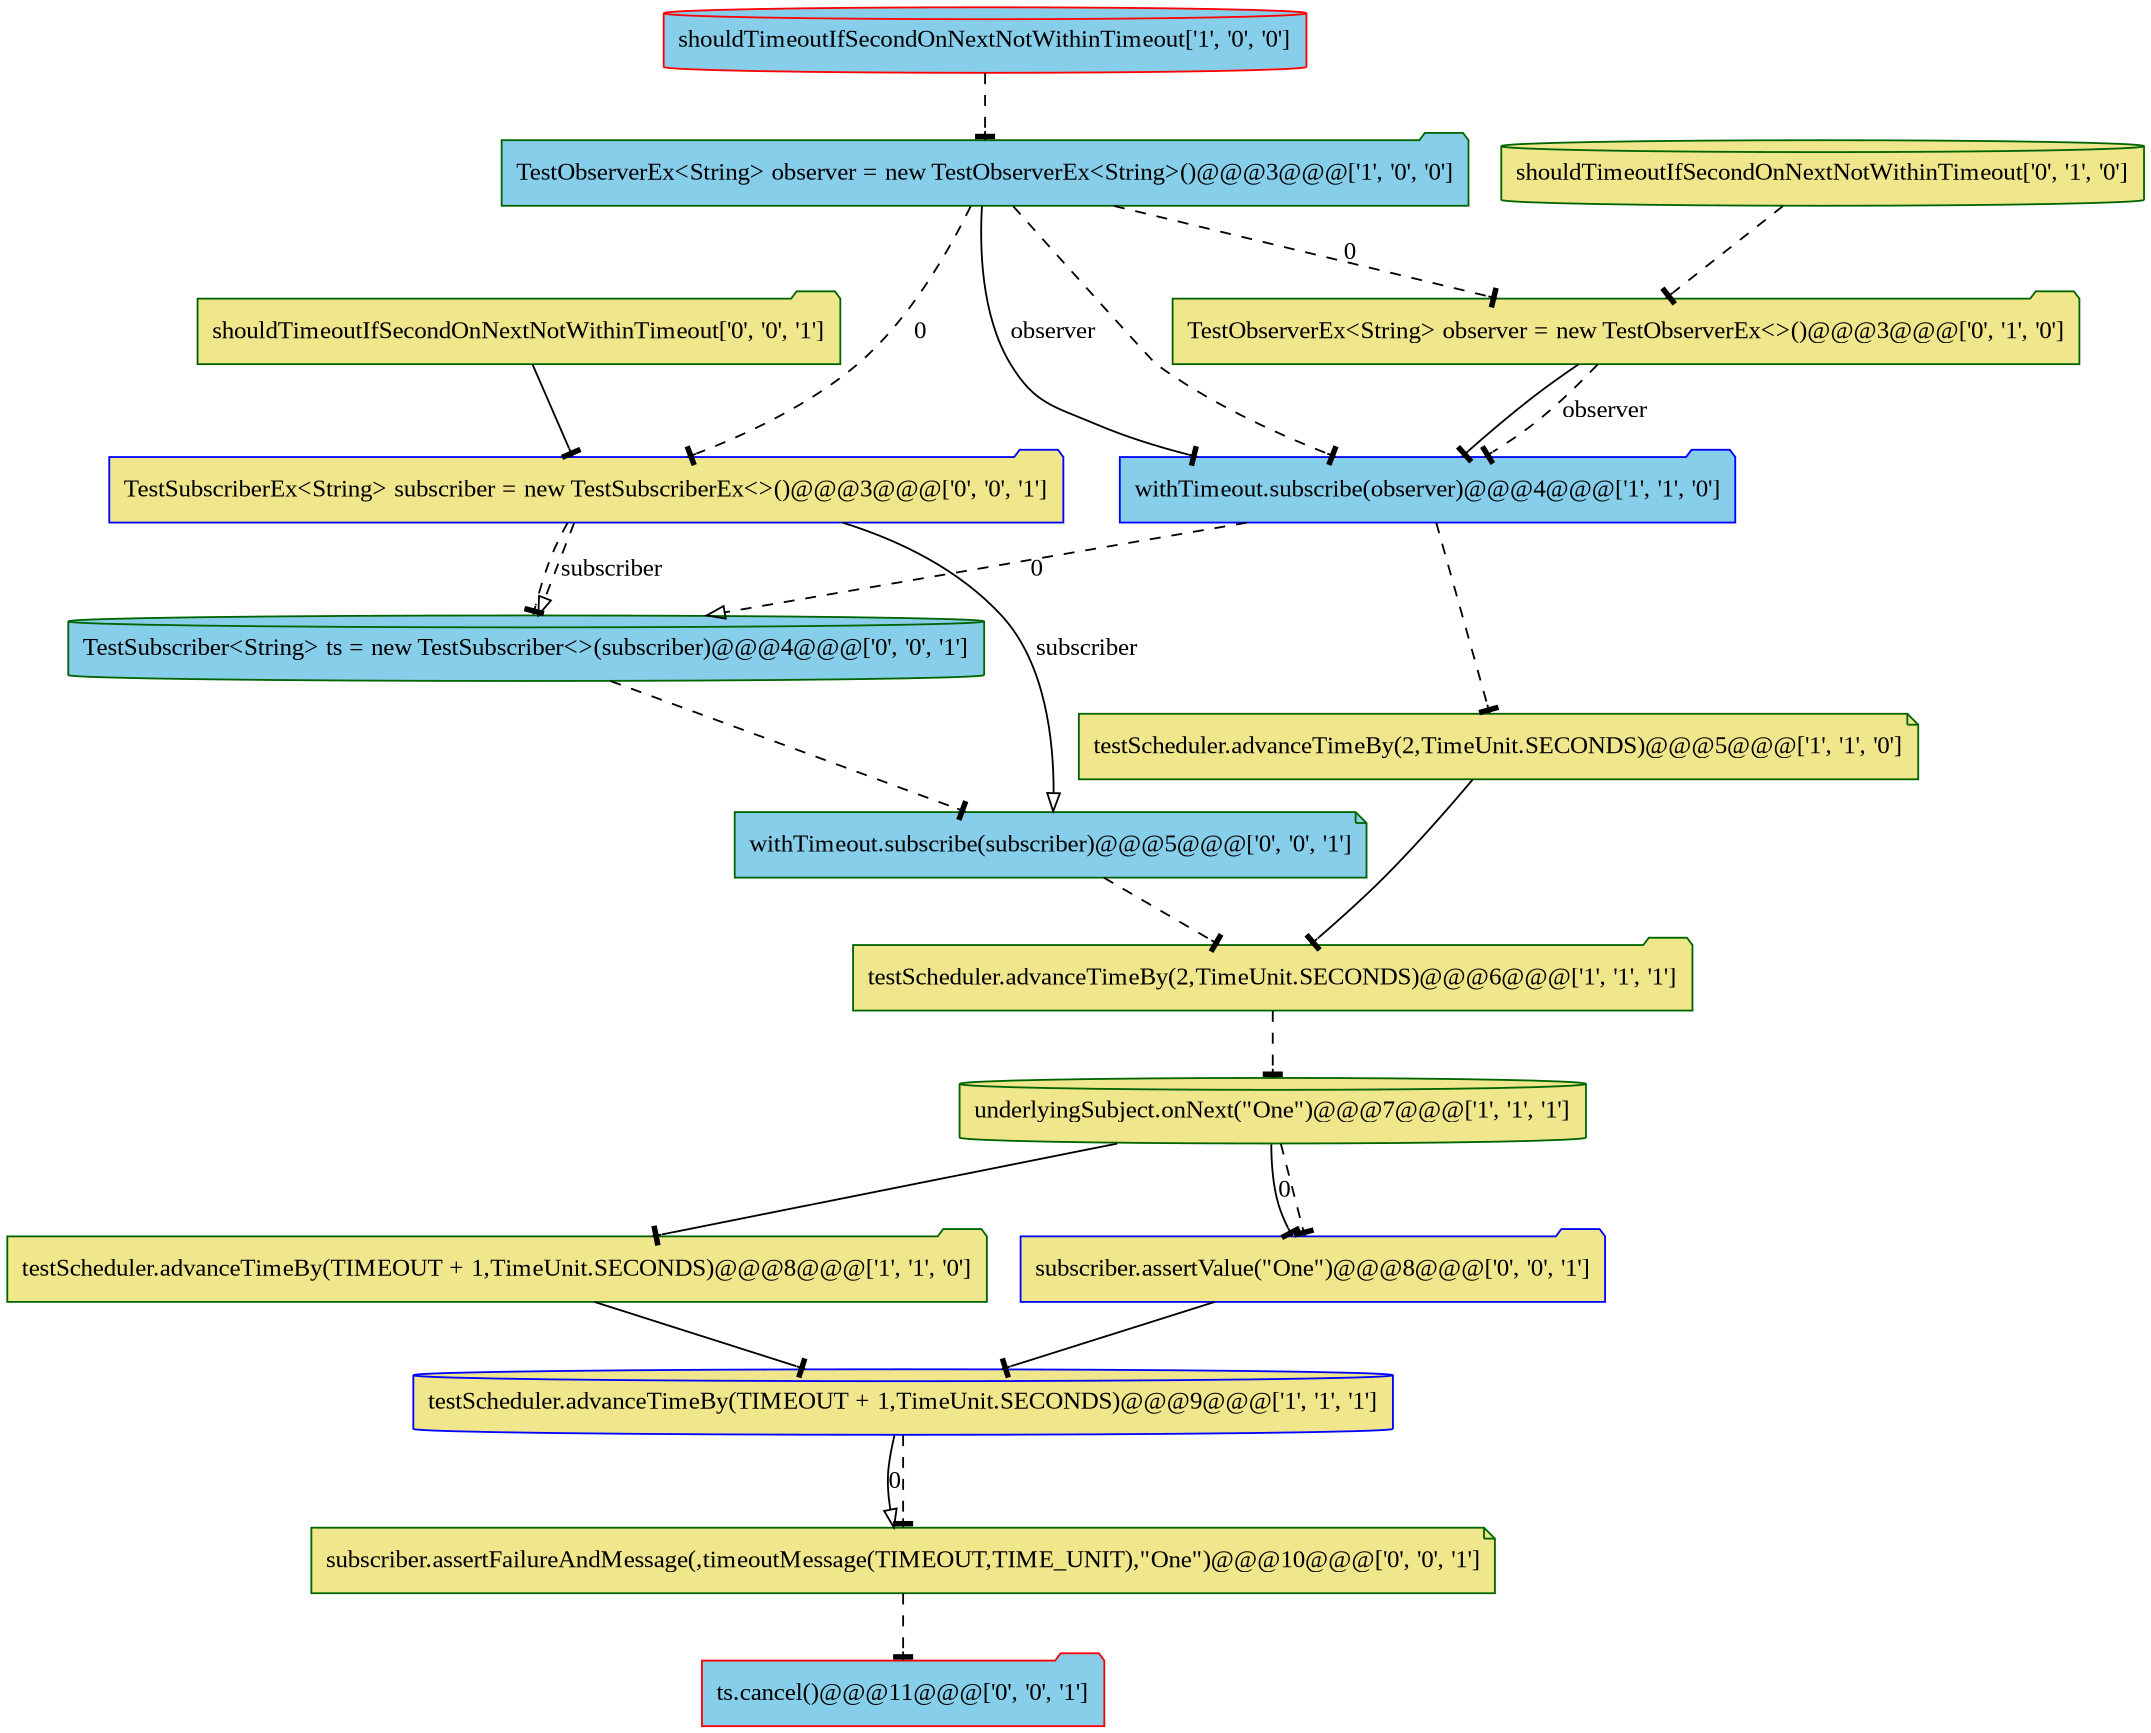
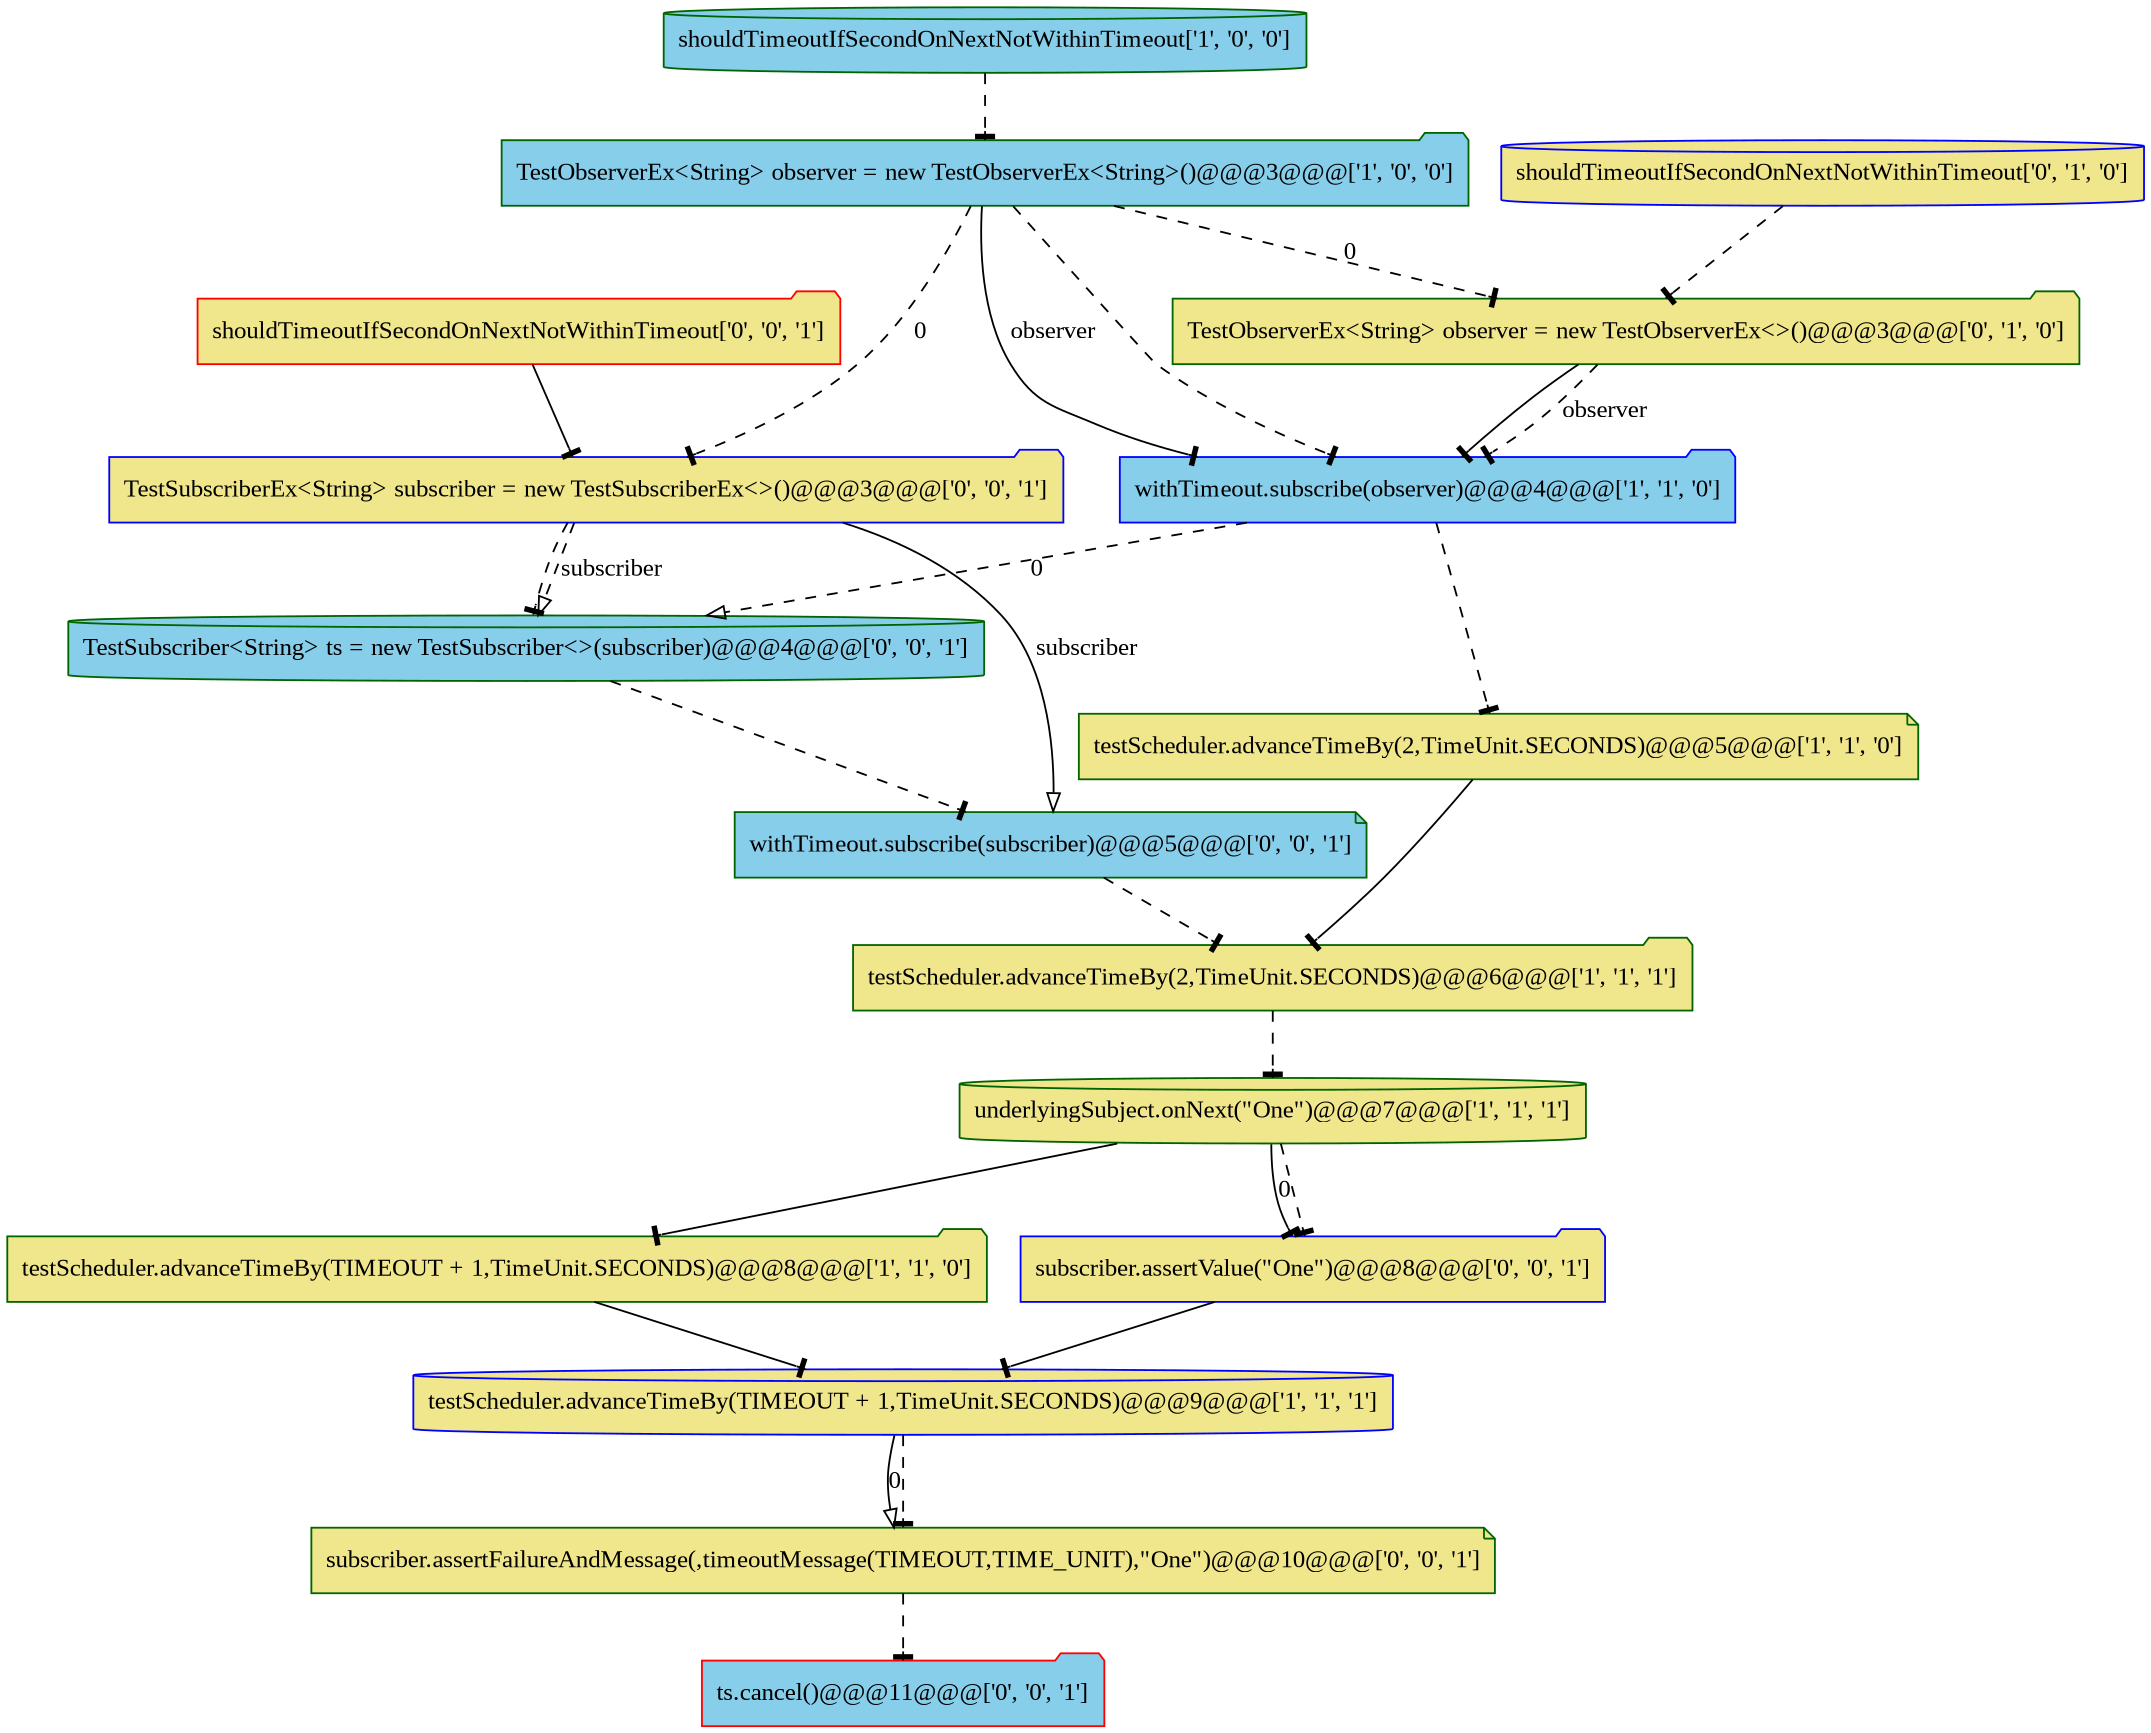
node "shouldTimeoutIfSecondOnNextNotWithinTimeout['1', '0', '0']": color red -> darkgreen
node "shouldTimeoutIfSecondOnNextNotWithinTimeout['0', '1', '0']": color darkgreen -> blue
node "shouldTimeoutIfSecondOnNextNotWithinTimeout['0', '0', '1']": color darkgreen -> red
